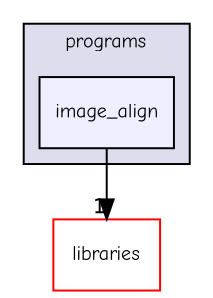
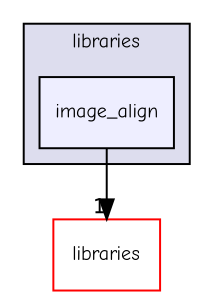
cluster "programs": label "programs" -> "libraries"
